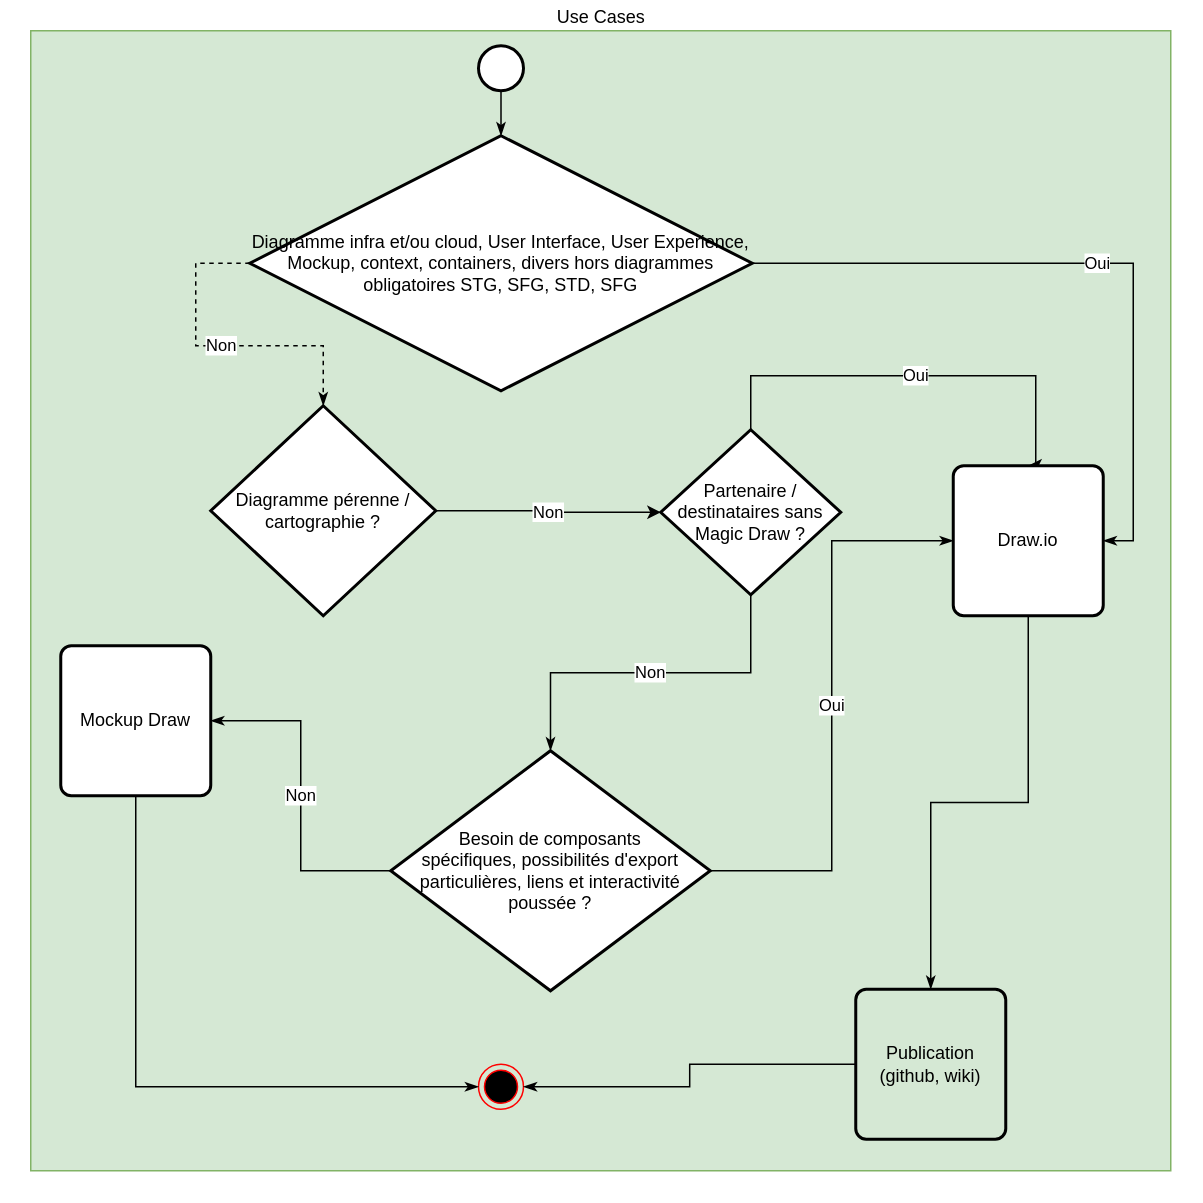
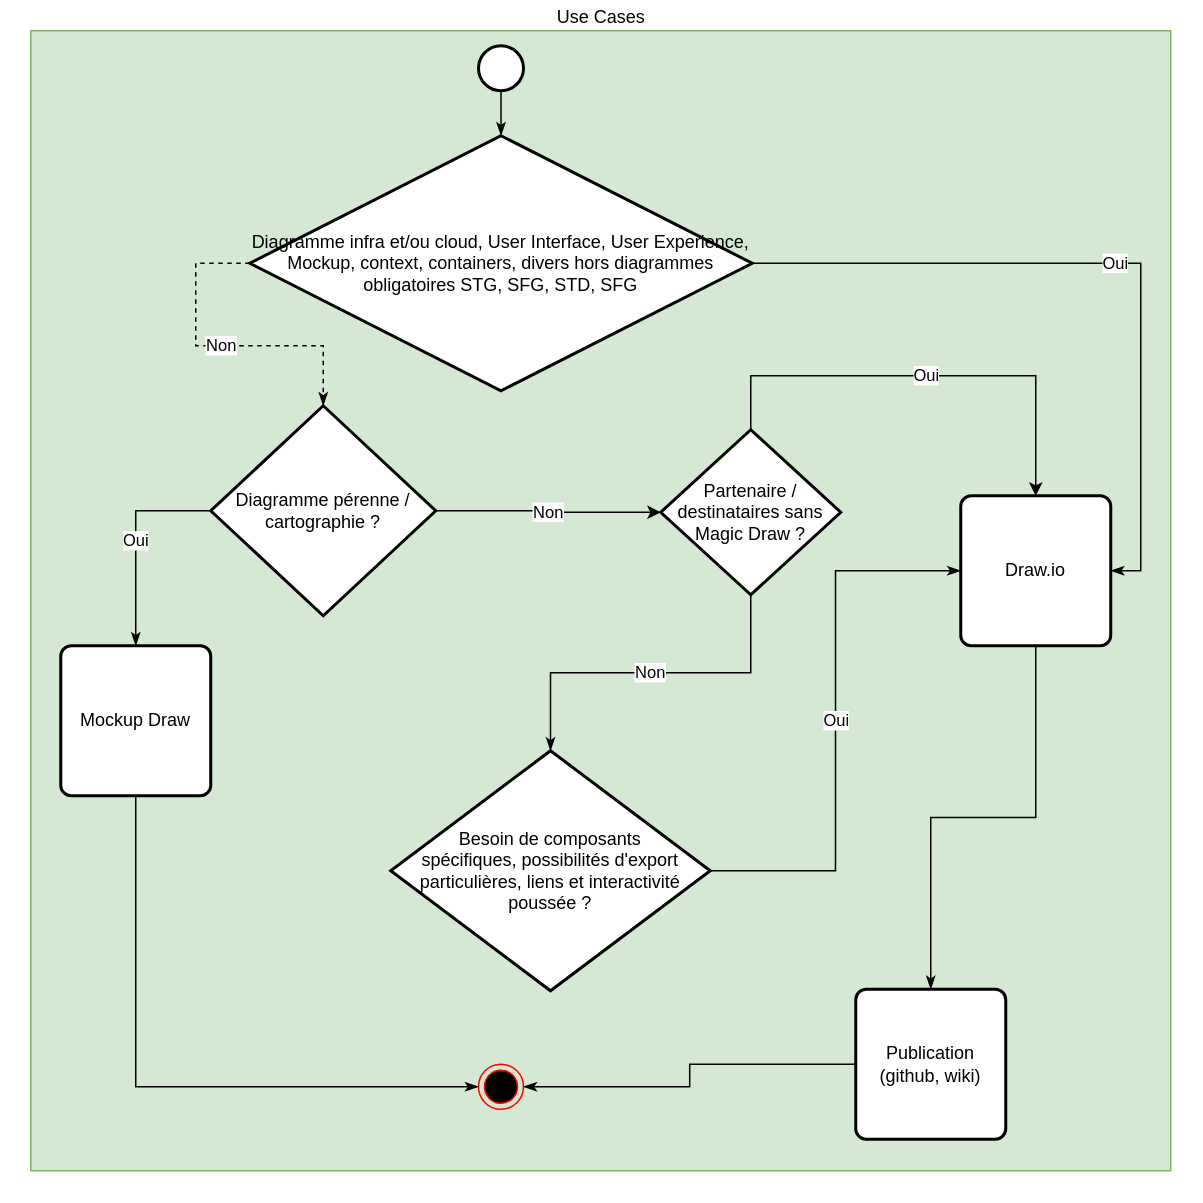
edge "Diagramme pérenne / cartographie ?" -> "Mockup Draw": added, label "Oui"
node "Draw.io": moved (1028, 541) -> (1036, 571)
edge "Besoin de composants spécifiques, possibilités d'export particulières, liens et interactivité poussée ?" -> "Mockup Draw": removed, label "Non"
node "Publication (github, wiki)": fillcolor #d5e8d4 -> #ffffff
